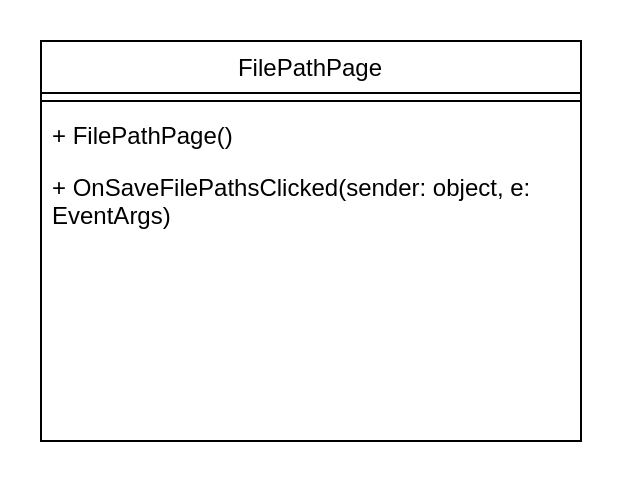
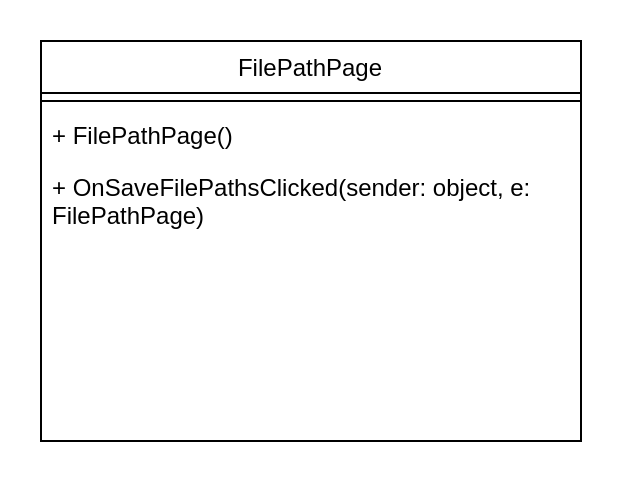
node "+ OnSaveFilePathsClicked(sender: object, e: EventArgs)": label "+ OnSaveFilePathsClicked(sender: object, e: EventArgs)" -> "+ OnSaveFilePathsClicked(sender: object, e: FilePathPage)"
